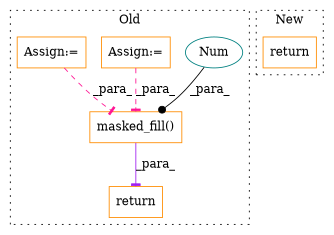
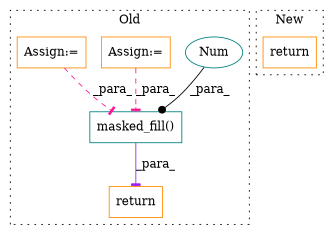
node "masked_fill()": color darkorange -> teal
